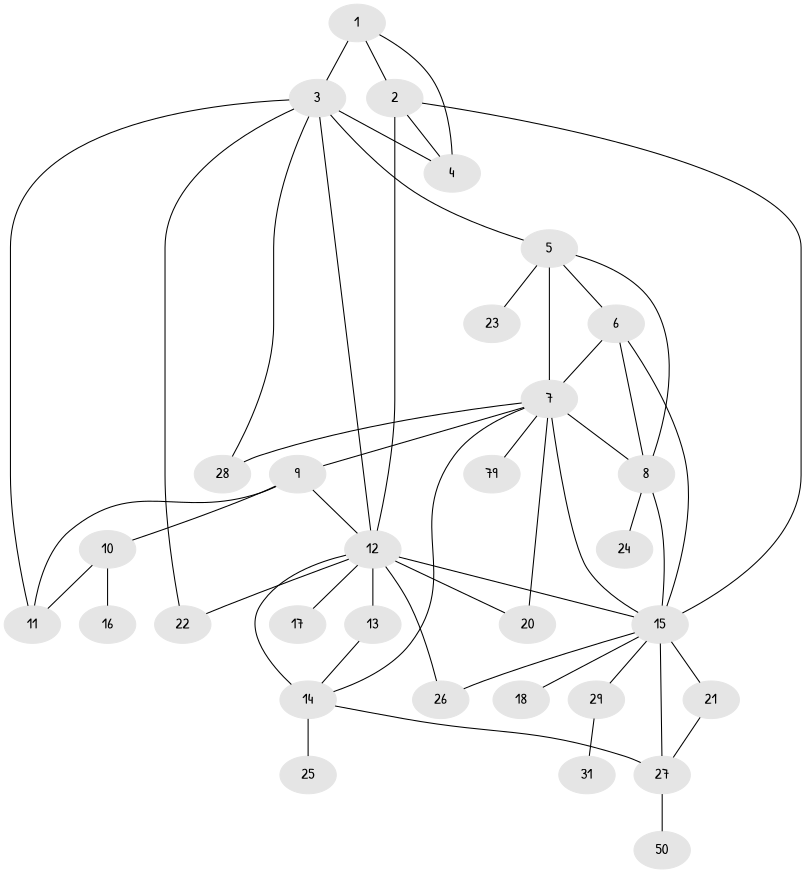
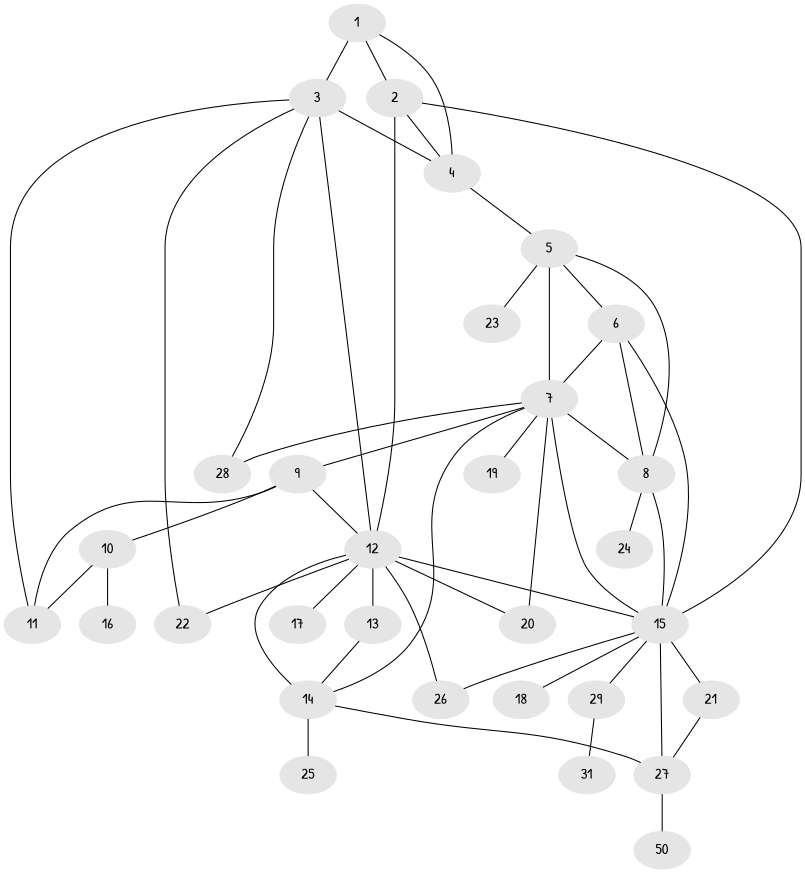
edge "3" -- "5": now "4" -- "5"
node "79": label "79" -> "19"
